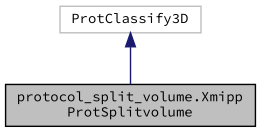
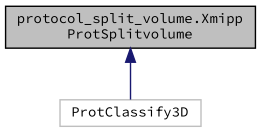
edge "protocol_split_volume.Xmipp ProtSplitvolume" -> "ProtClassify3D": reversed
